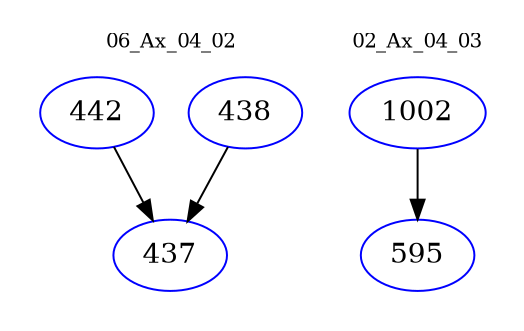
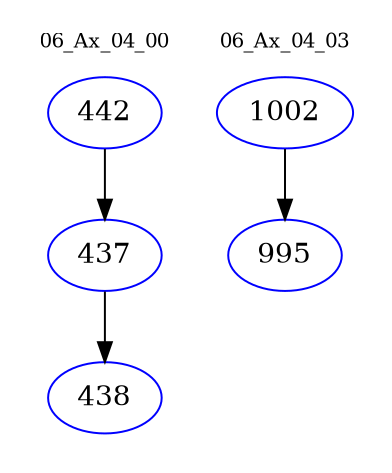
cluster "06_Ax_04_02": label "06_Ax_04_02" -> "06_Ax_04_00"
cluster "02_Ax_04_03": label "02_Ax_04_03" -> "06_Ax_04_03"
edge "438" -> "437": reversed
node "595": label "595" -> "995"
